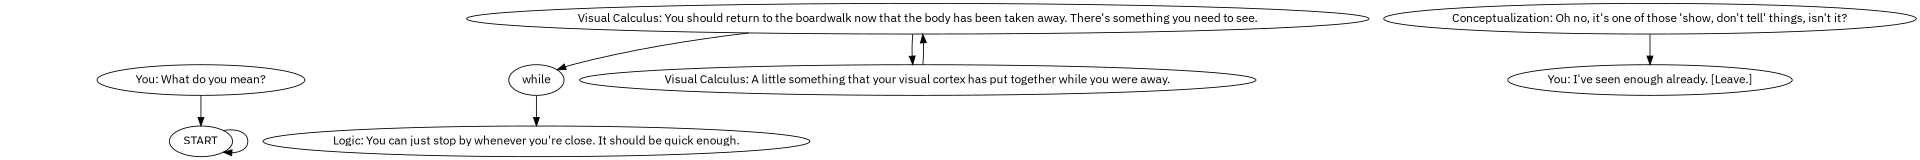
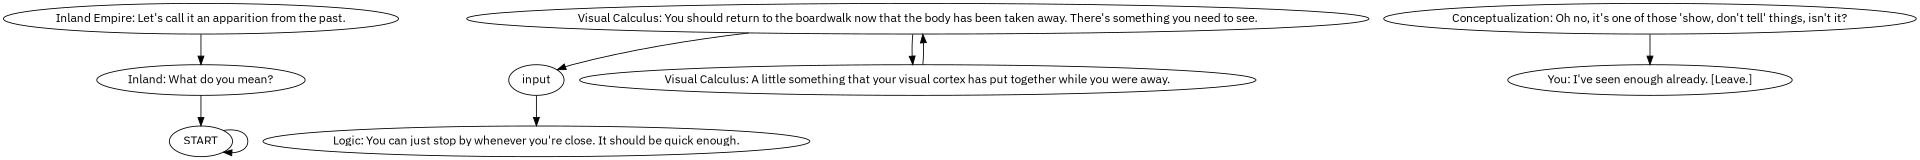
node "Inland Empire: Let's call it an apparition from the past.": added
node "You: What do you mean?": label "You: What do you mean?" -> "Inland: What do you mean?"
node "while": label "while" -> "input"
